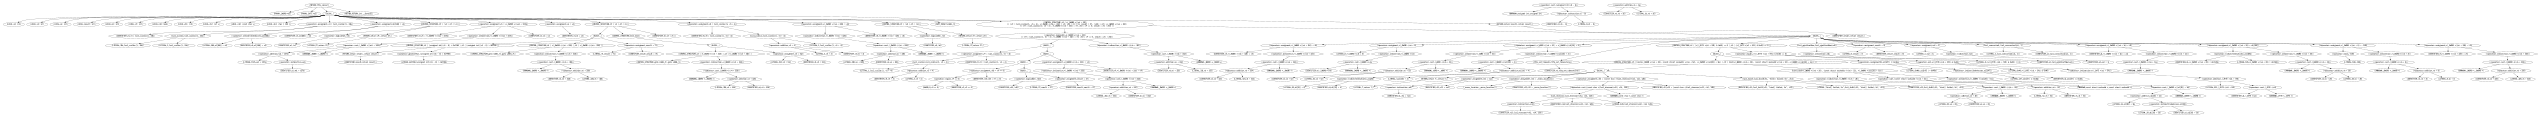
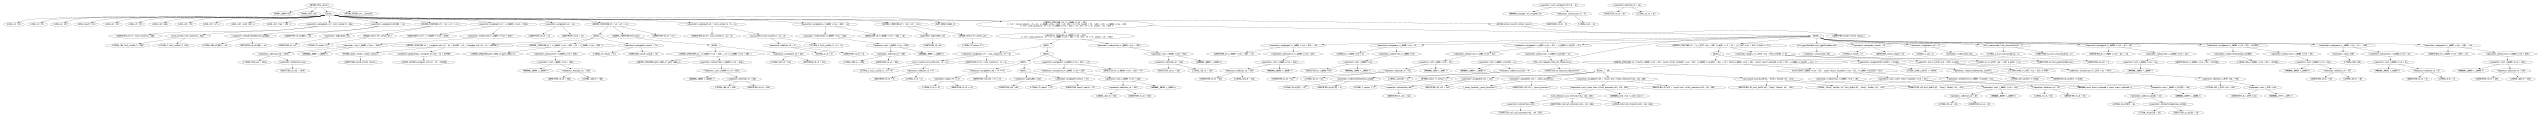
edge "(<operator>.assignment,v5 = *(_DWORD *)(*a1 + 1576))" -> "(IDENTIFIER,v6,v6 = v4)": now "(<operator>.assignment,v6 = v4)" -> "(IDENTIFIER,v6,v6 = v4)"
edge "(<operator>.indirection,*(_DWORD *)(a1[20] + 4))" -> "(<operator>.cast,(_DWORD *)(a1[20] + 4))": now "(<operator>.indirection,*(_DWORD *)(a1[20] + 4))" -> "(tftp_set_timeouts,tftp_set_timeouts(v6))"
node "(DWORD,0,v9 == 0)": label "(DWORD,0,v9 == 0)" -> "(LITERAL,0,v9 == 0)"
